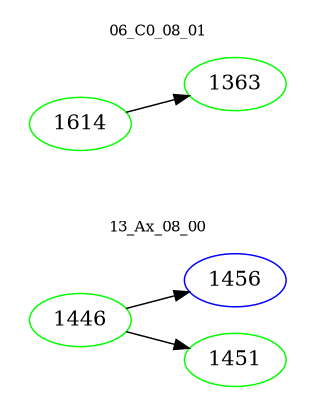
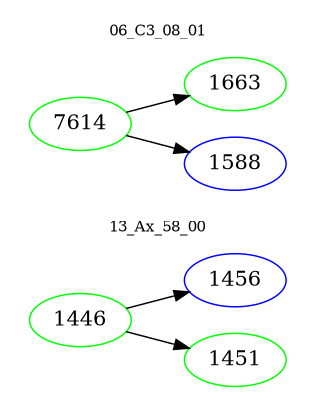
cluster "06_C0_08_01": label "06_C0_08_01" -> "06_C3_08_01"
node "1363": label "1363" -> "1663"
node "1614": label "1614" -> "7614"
node "1588": added
cluster "13_Ax_08_00": label "13_Ax_08_00" -> "13_Ax_58_00"
